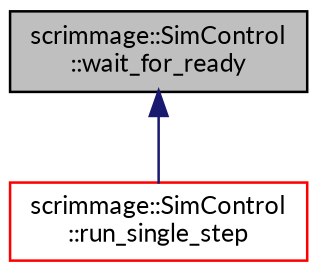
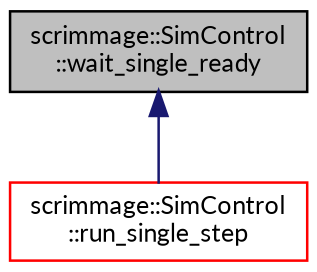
node "scrimmage::SimControl ::wait_for_ready": label "scrimmage::SimControl ::wait_for_ready" -> "scrimmage::SimControl ::wait_single_ready"
